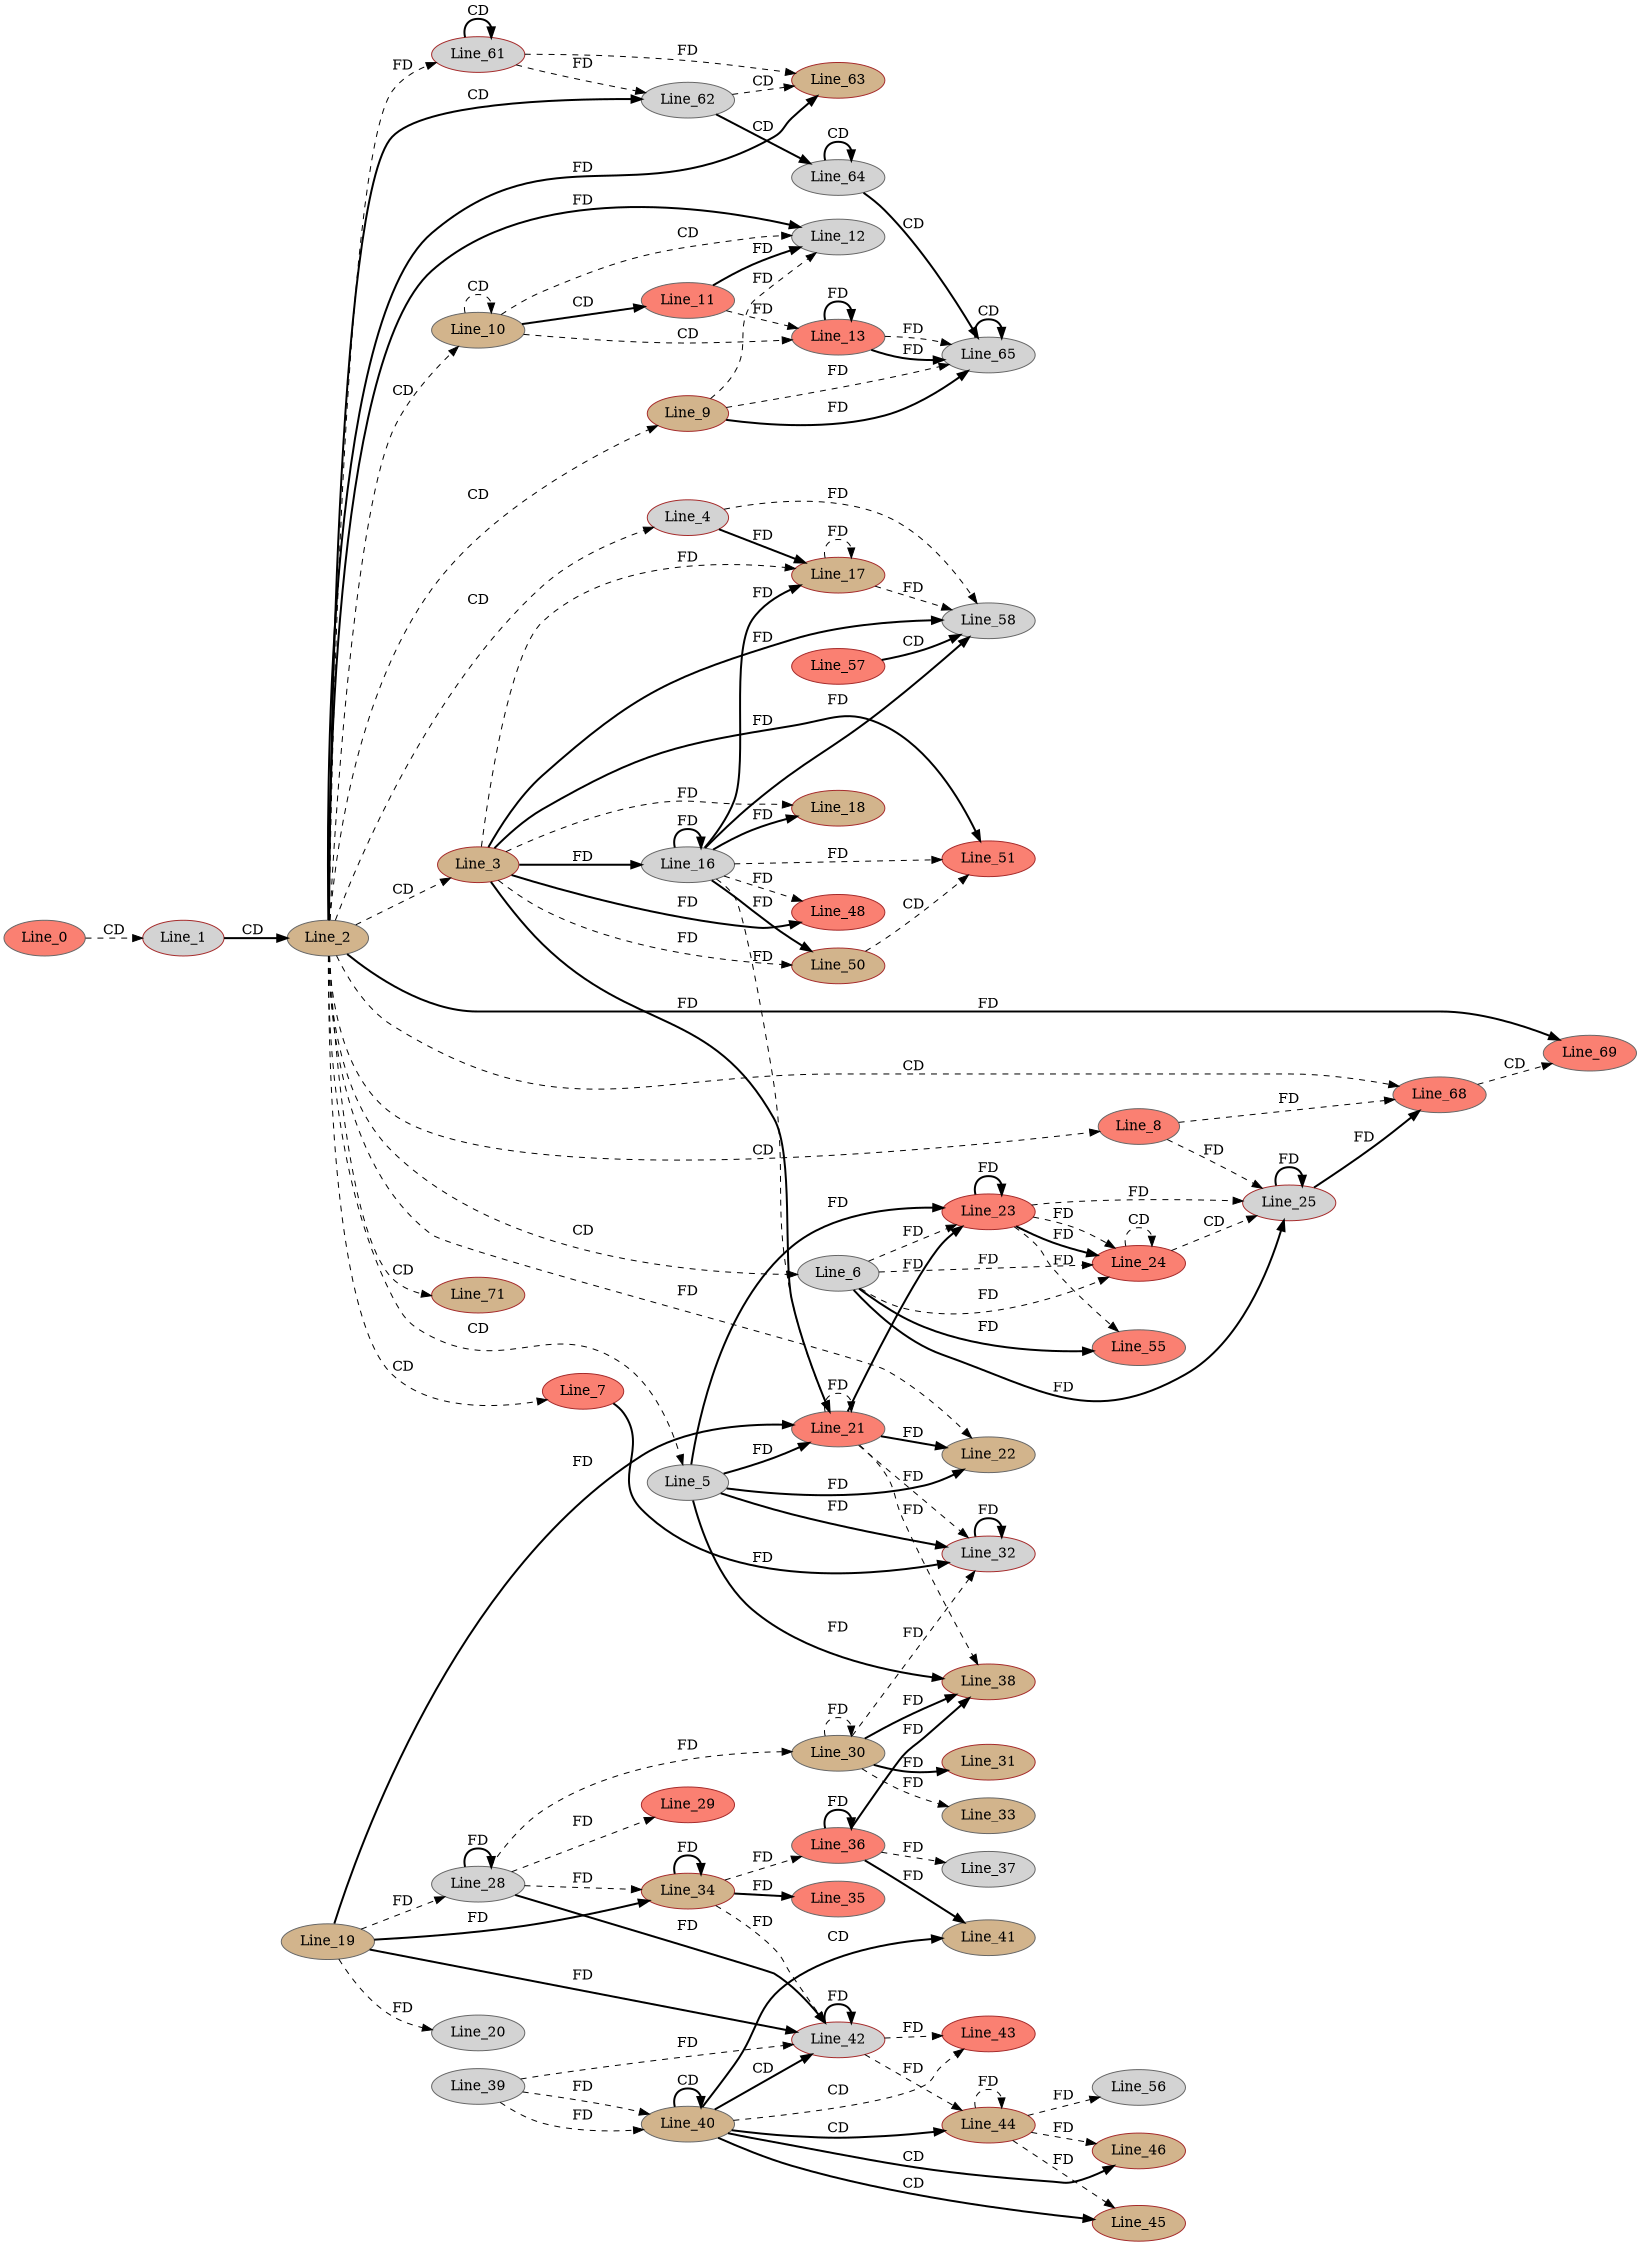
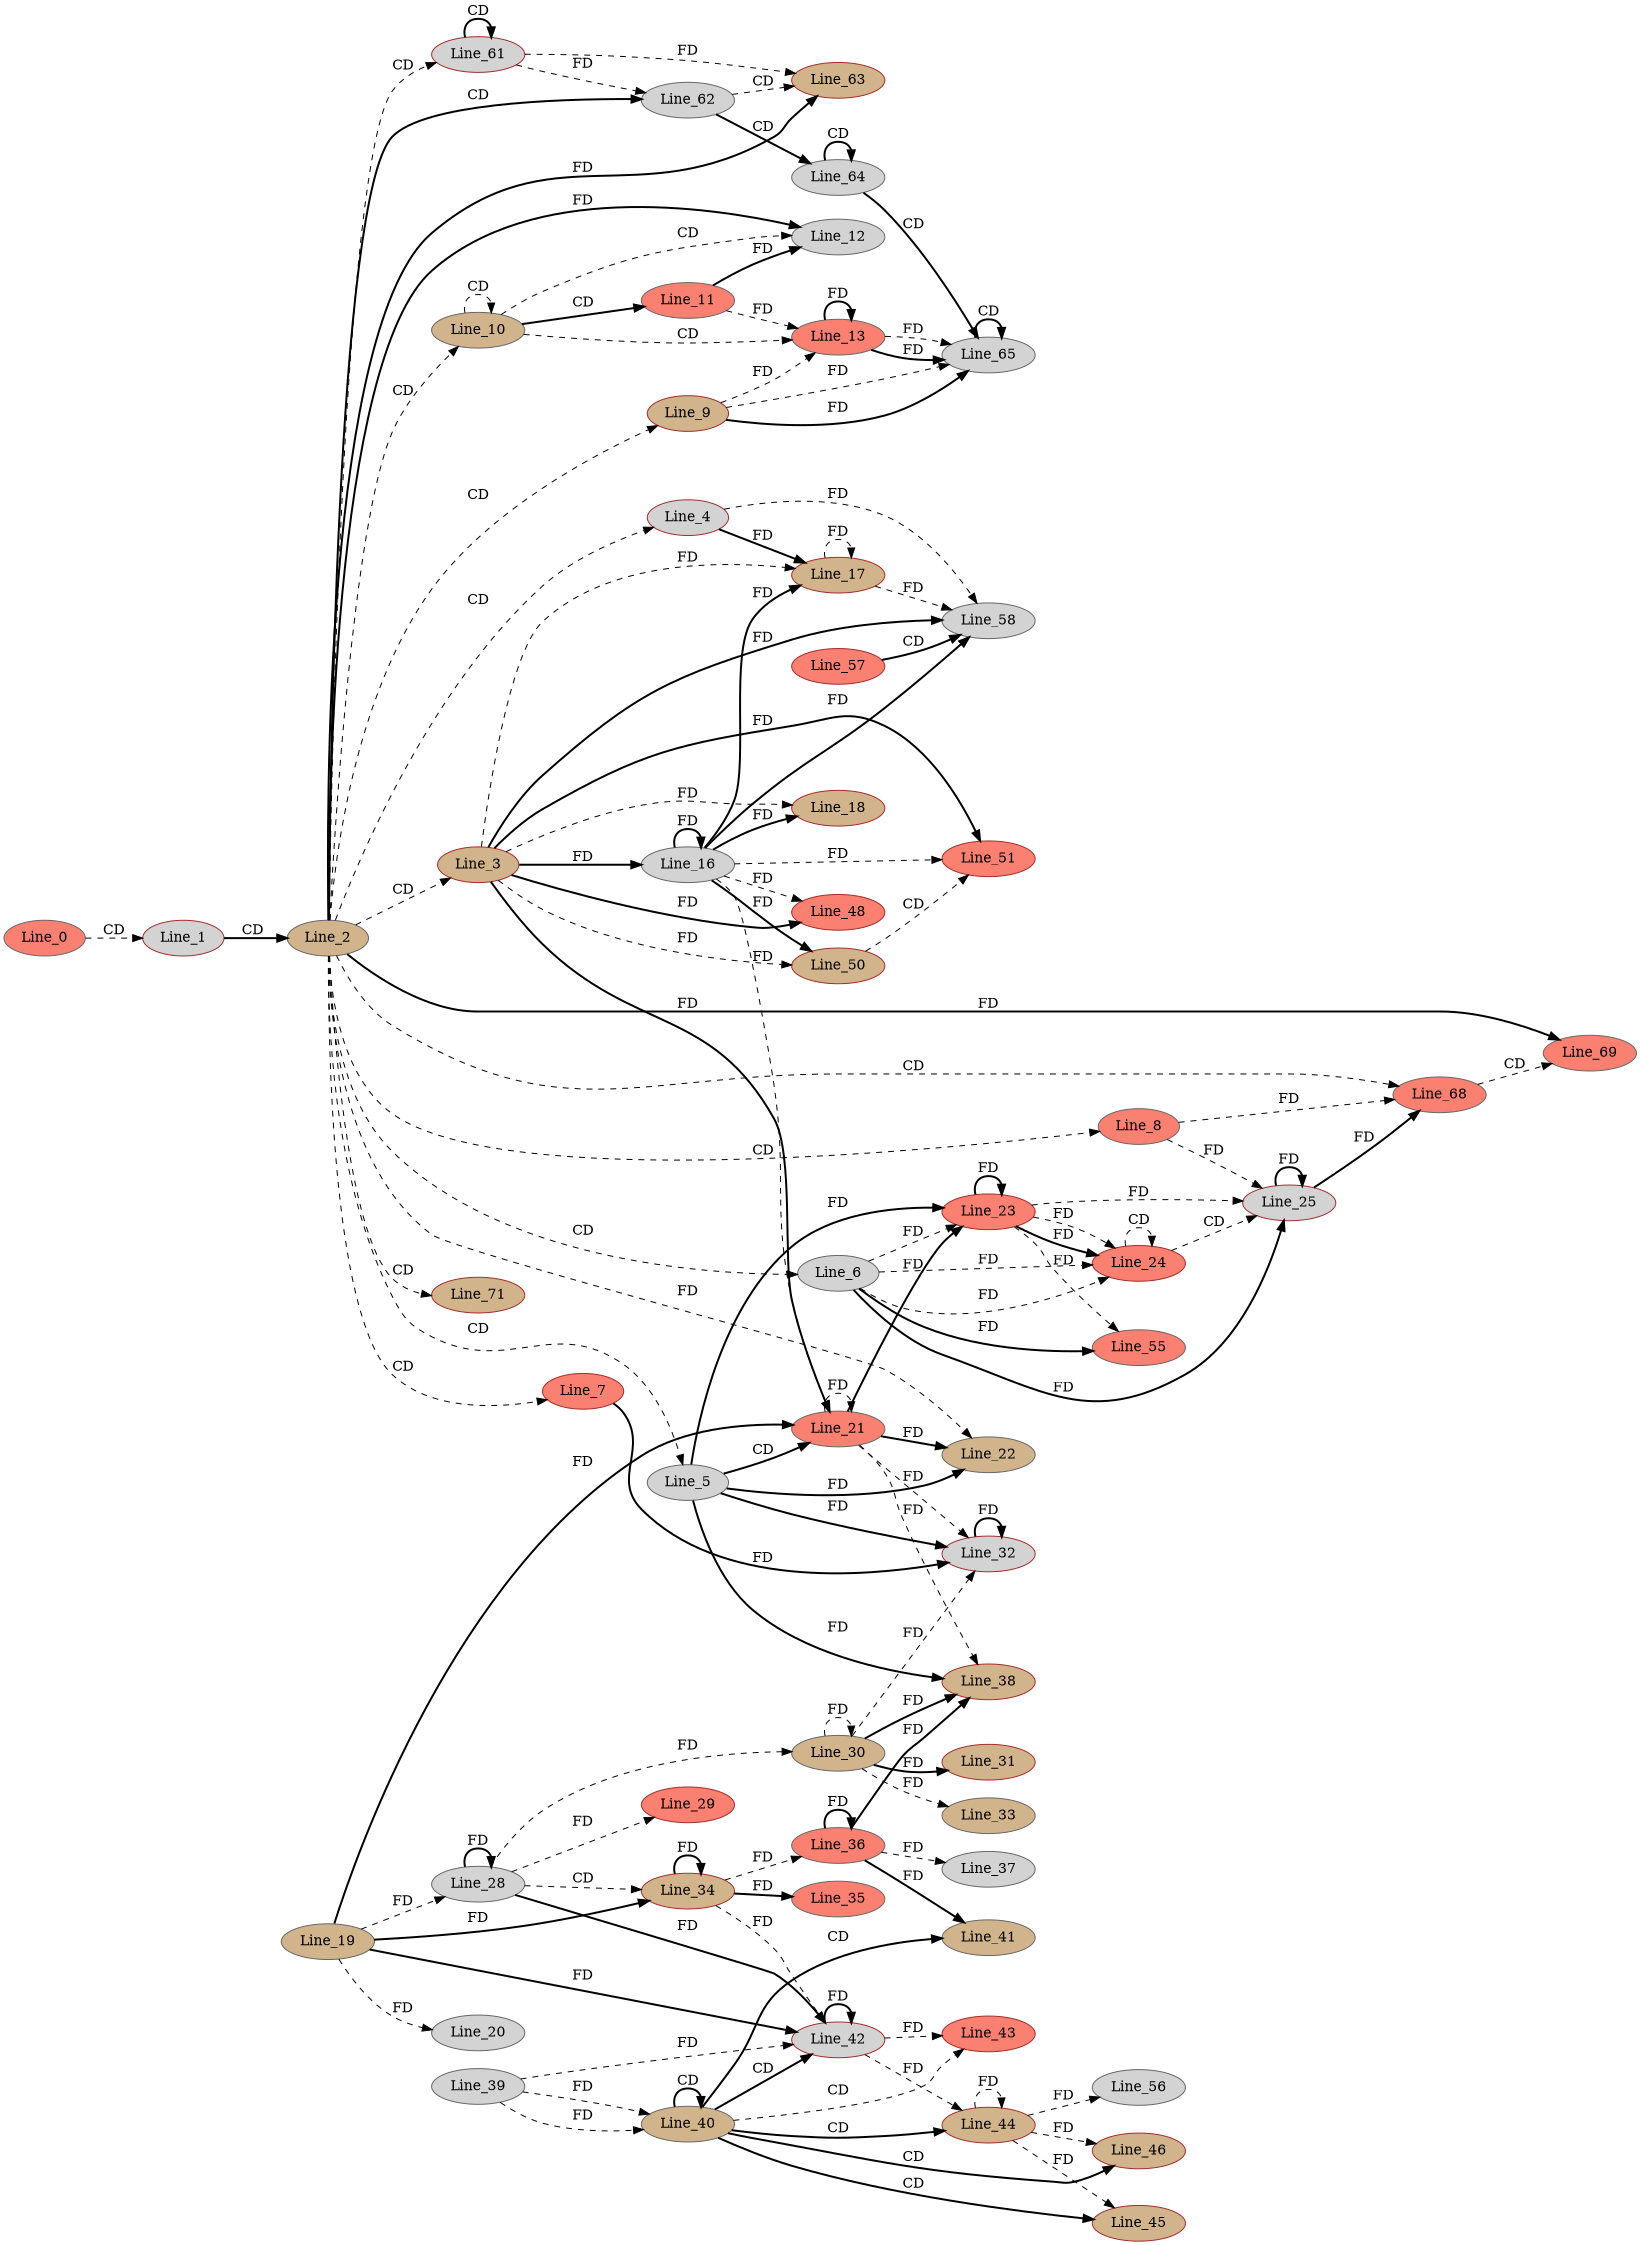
edge "Line_2" -> "Line_61": label "FD" -> "CD"
edge "Line_9" -> "Line_12": now "Line_9" -> "Line_13"
edge "Line_5" -> "Line_21": label "FD" -> "CD"
edge "Line_28" -> "Line_34": label "FD" -> "CD"
